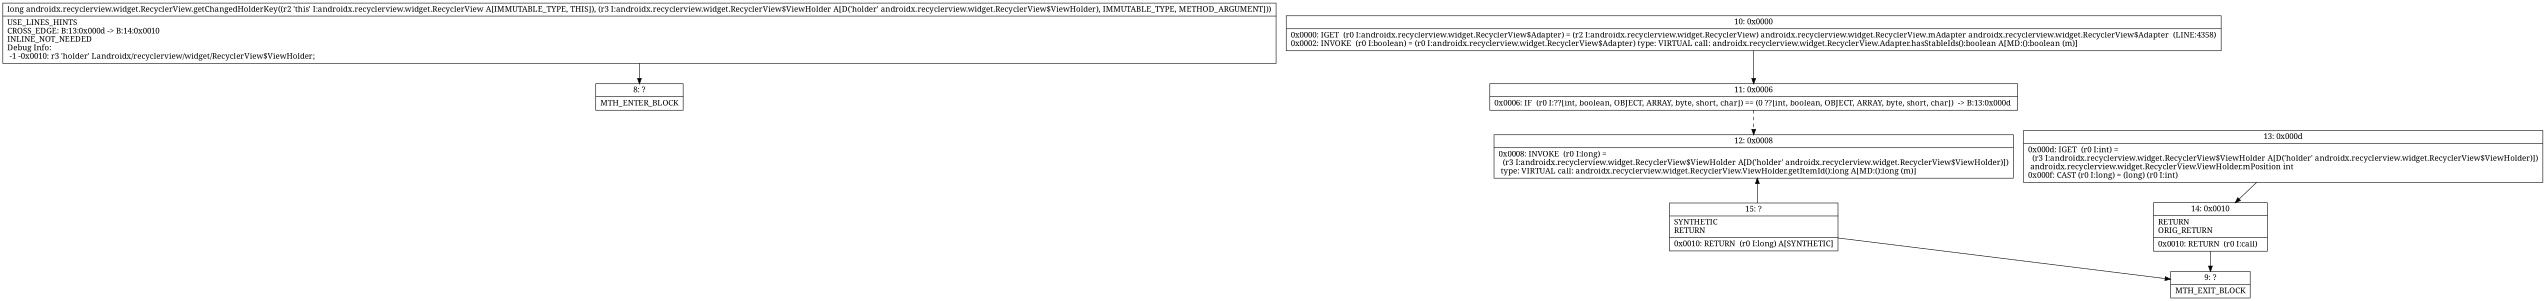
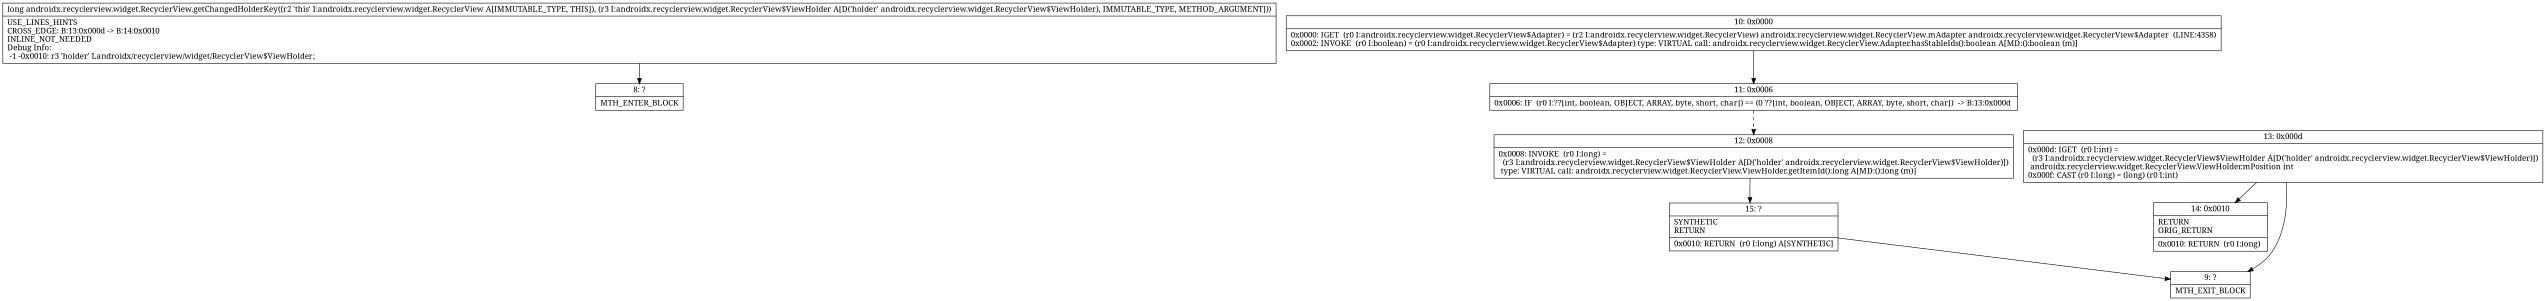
edge "15: ?" -> "12: 0x0008": reversed
node "14: 0x0010": text "0x0010: RETURN  (r0 I:call)" -> "0x0010: RETURN  (r0 I:long)"
edge "14: 0x0010" -> "9: ?": now "13: 0x000d" -> "9: ?"
